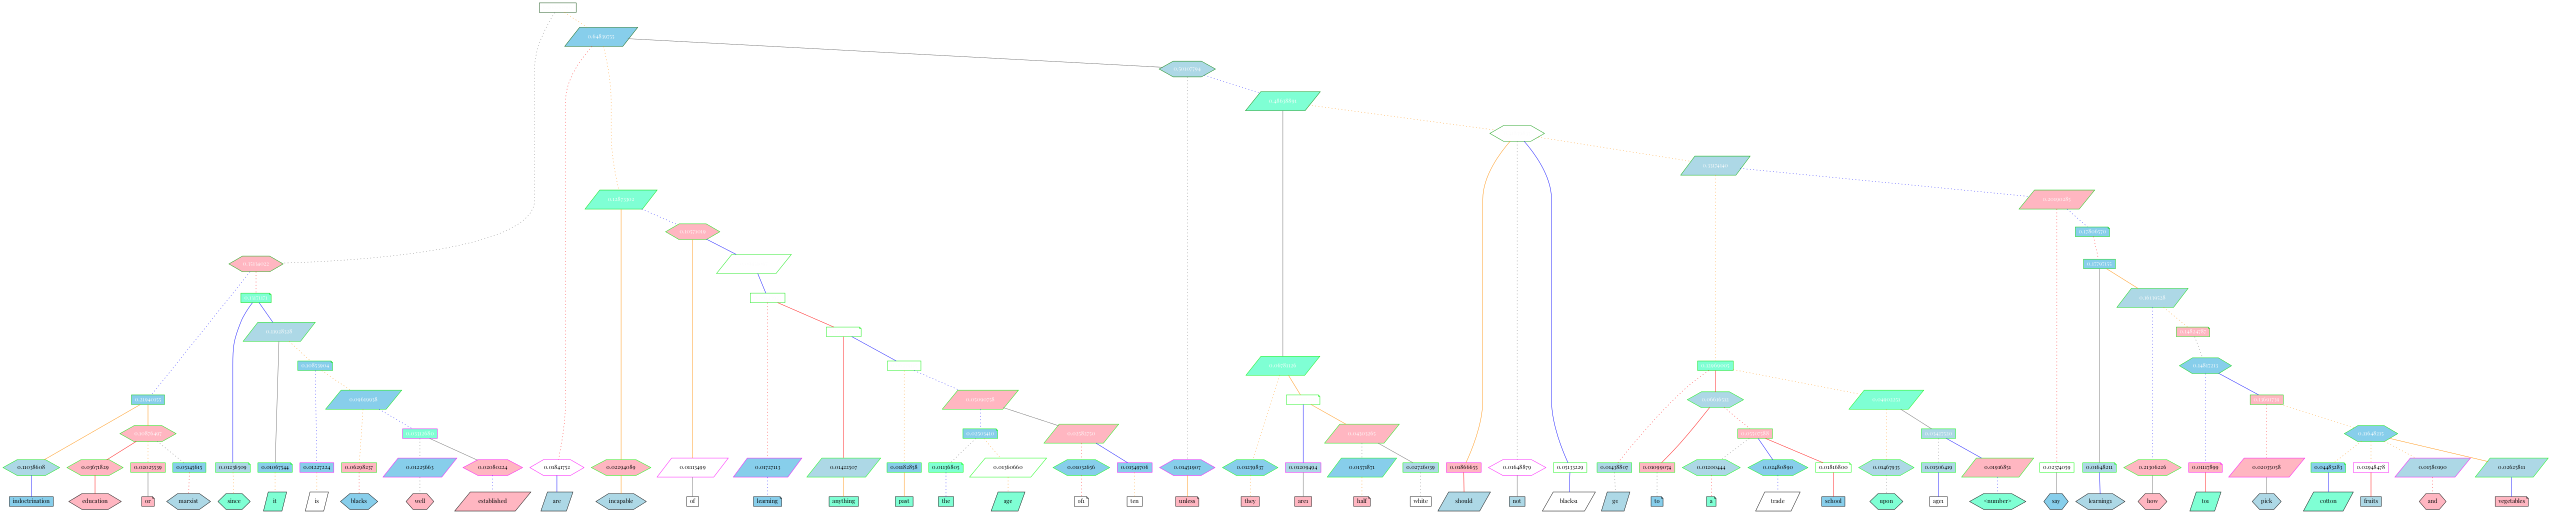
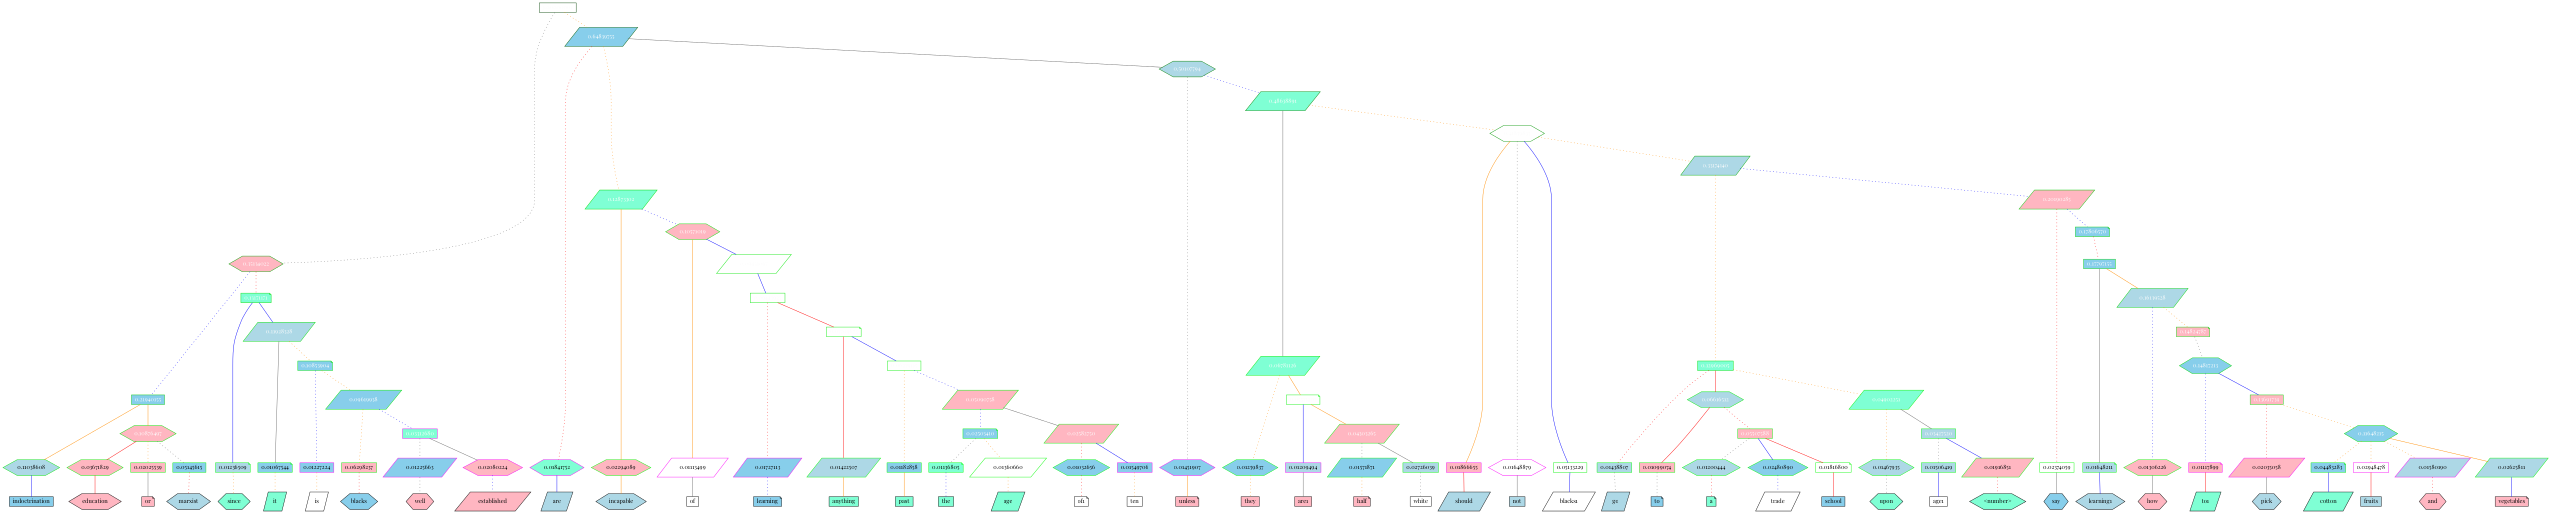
node "0.01841752": fillcolor white -> aquamarine
node "0.21306226": label "0.21306226" -> "0.01306226"
edge "0.01916851" -- "<number>": color blue -> red
